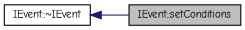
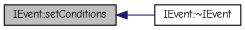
edge "IEvent::setConditions" -> "IEvent::~IEvent": reversed
